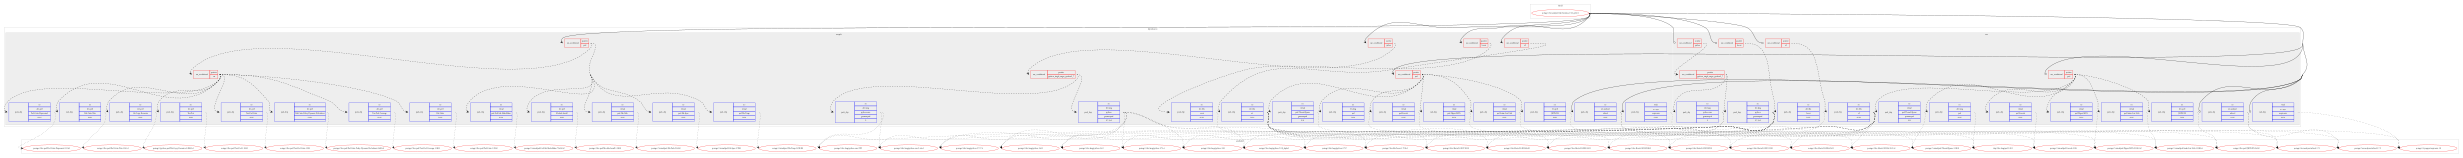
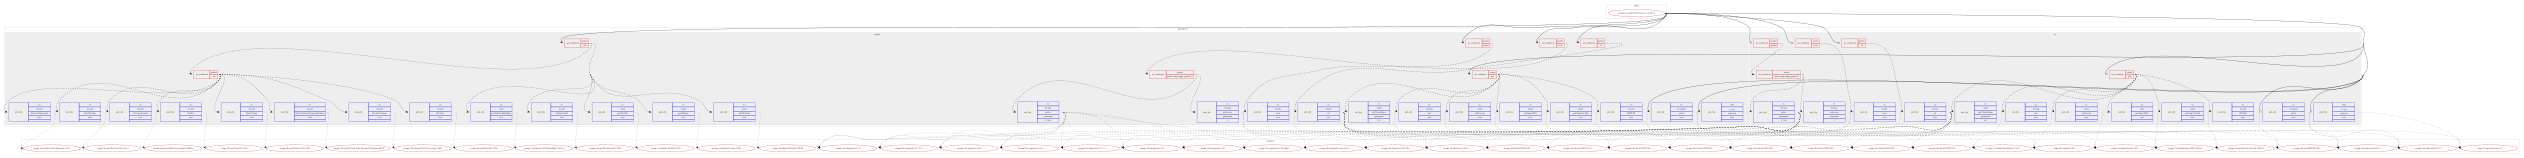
node "portage://dev-perl/Test-Pod-Coverage-1.100.0": label "portage://dev-perl/Test-Pod-Coverage-1.100.0" -> "portage://livestatus-perl/Test-Pod-Coverage-1.100.0"
node "portage://dev-lang/python-3.7.6": added
node "dep://dev-lang/perl-5.30.1": label "dep://dev-lang/perl-5.30.1" -> "portage://dev-lang/perl-5.30.1"
